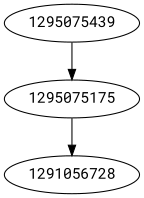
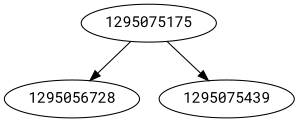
edge "1295075439" -> "1295075175": reversed
node "1291056728": label "1291056728" -> "1295056728"
